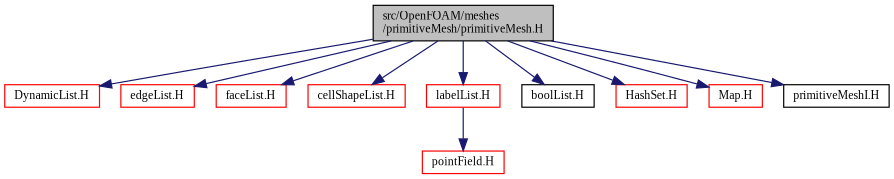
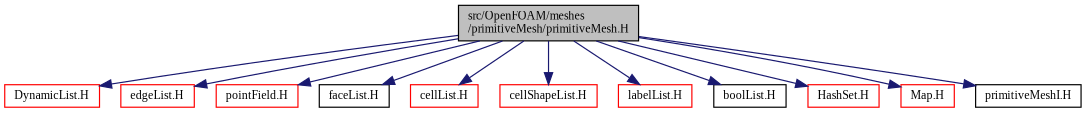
node "faceList.H": color red -> black
node "cellList.H": added
edge "labelList.H" -> "pointField.H": now "src/OpenFOAM/meshes /primitiveMesh/primitiveMesh.H" -> "pointField.H"
